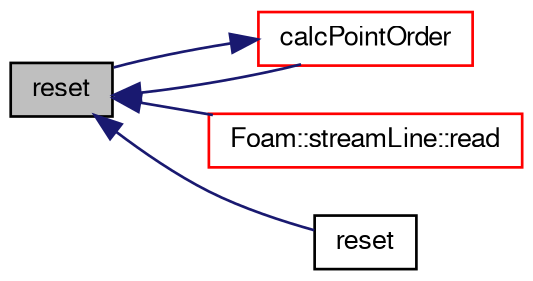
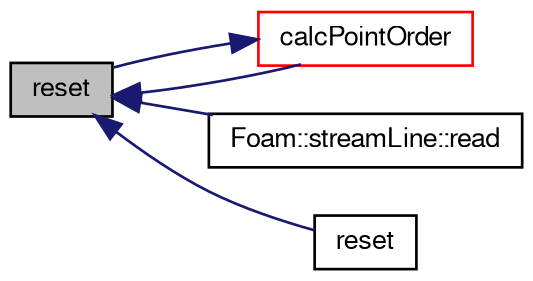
node "Foam::streamLine::read": color red -> black
